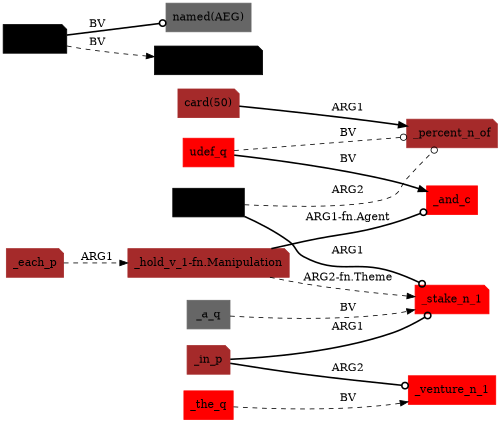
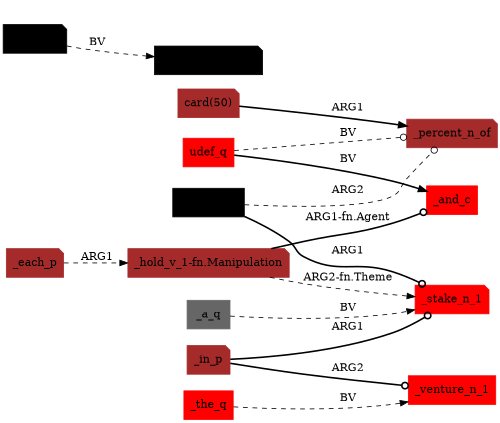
node "named(AEG)": removed
